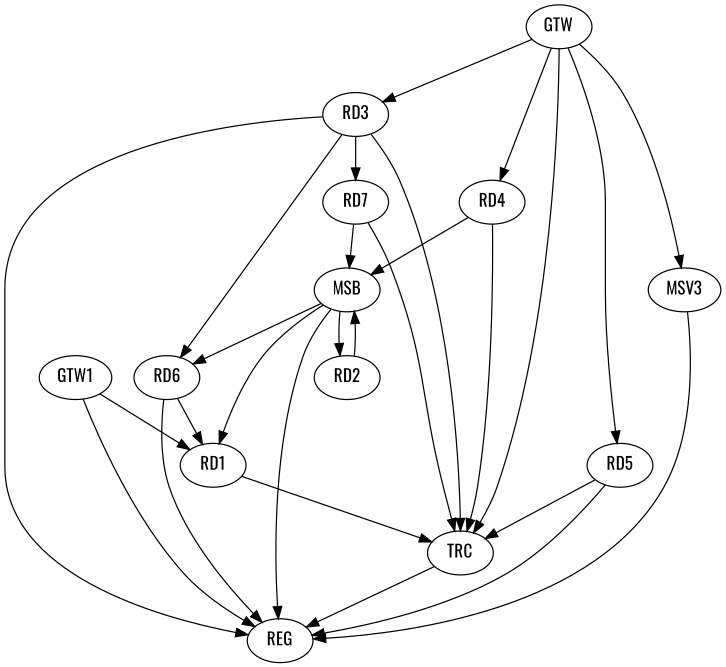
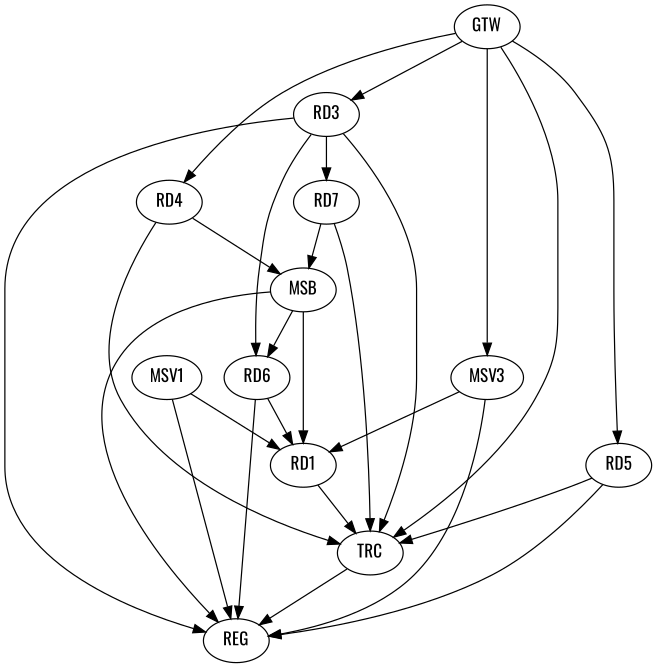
node "GTW1": label "GTW1" -> "MSV1"
node "RD2": removed
edge "MSV3" -> "RD1": added
